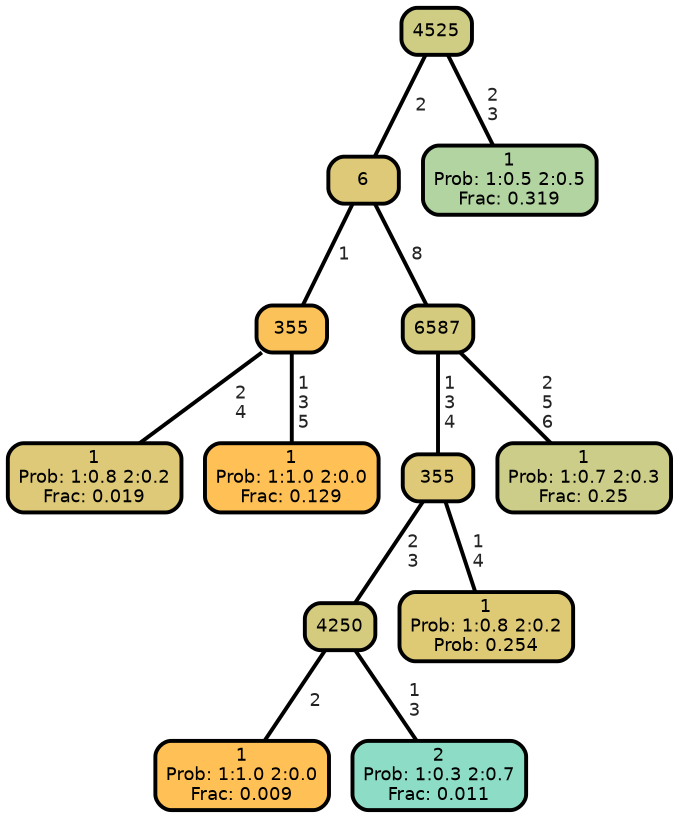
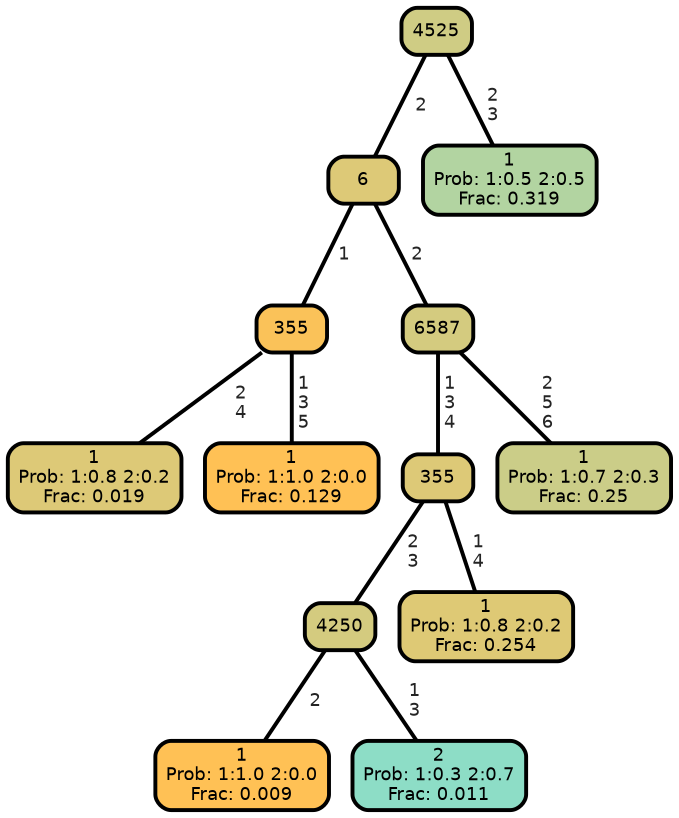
edge "6" -- "6587": label " 8" -> " 2"
node "1 Prob: 1:0.8 2:0.2 Prob: 0.254": label "1 Prob: 1:0.8 2:0.2 Prob: 0.254" -> "1 Prob: 1:0.8 2:0.2 Frac: 0.254"
